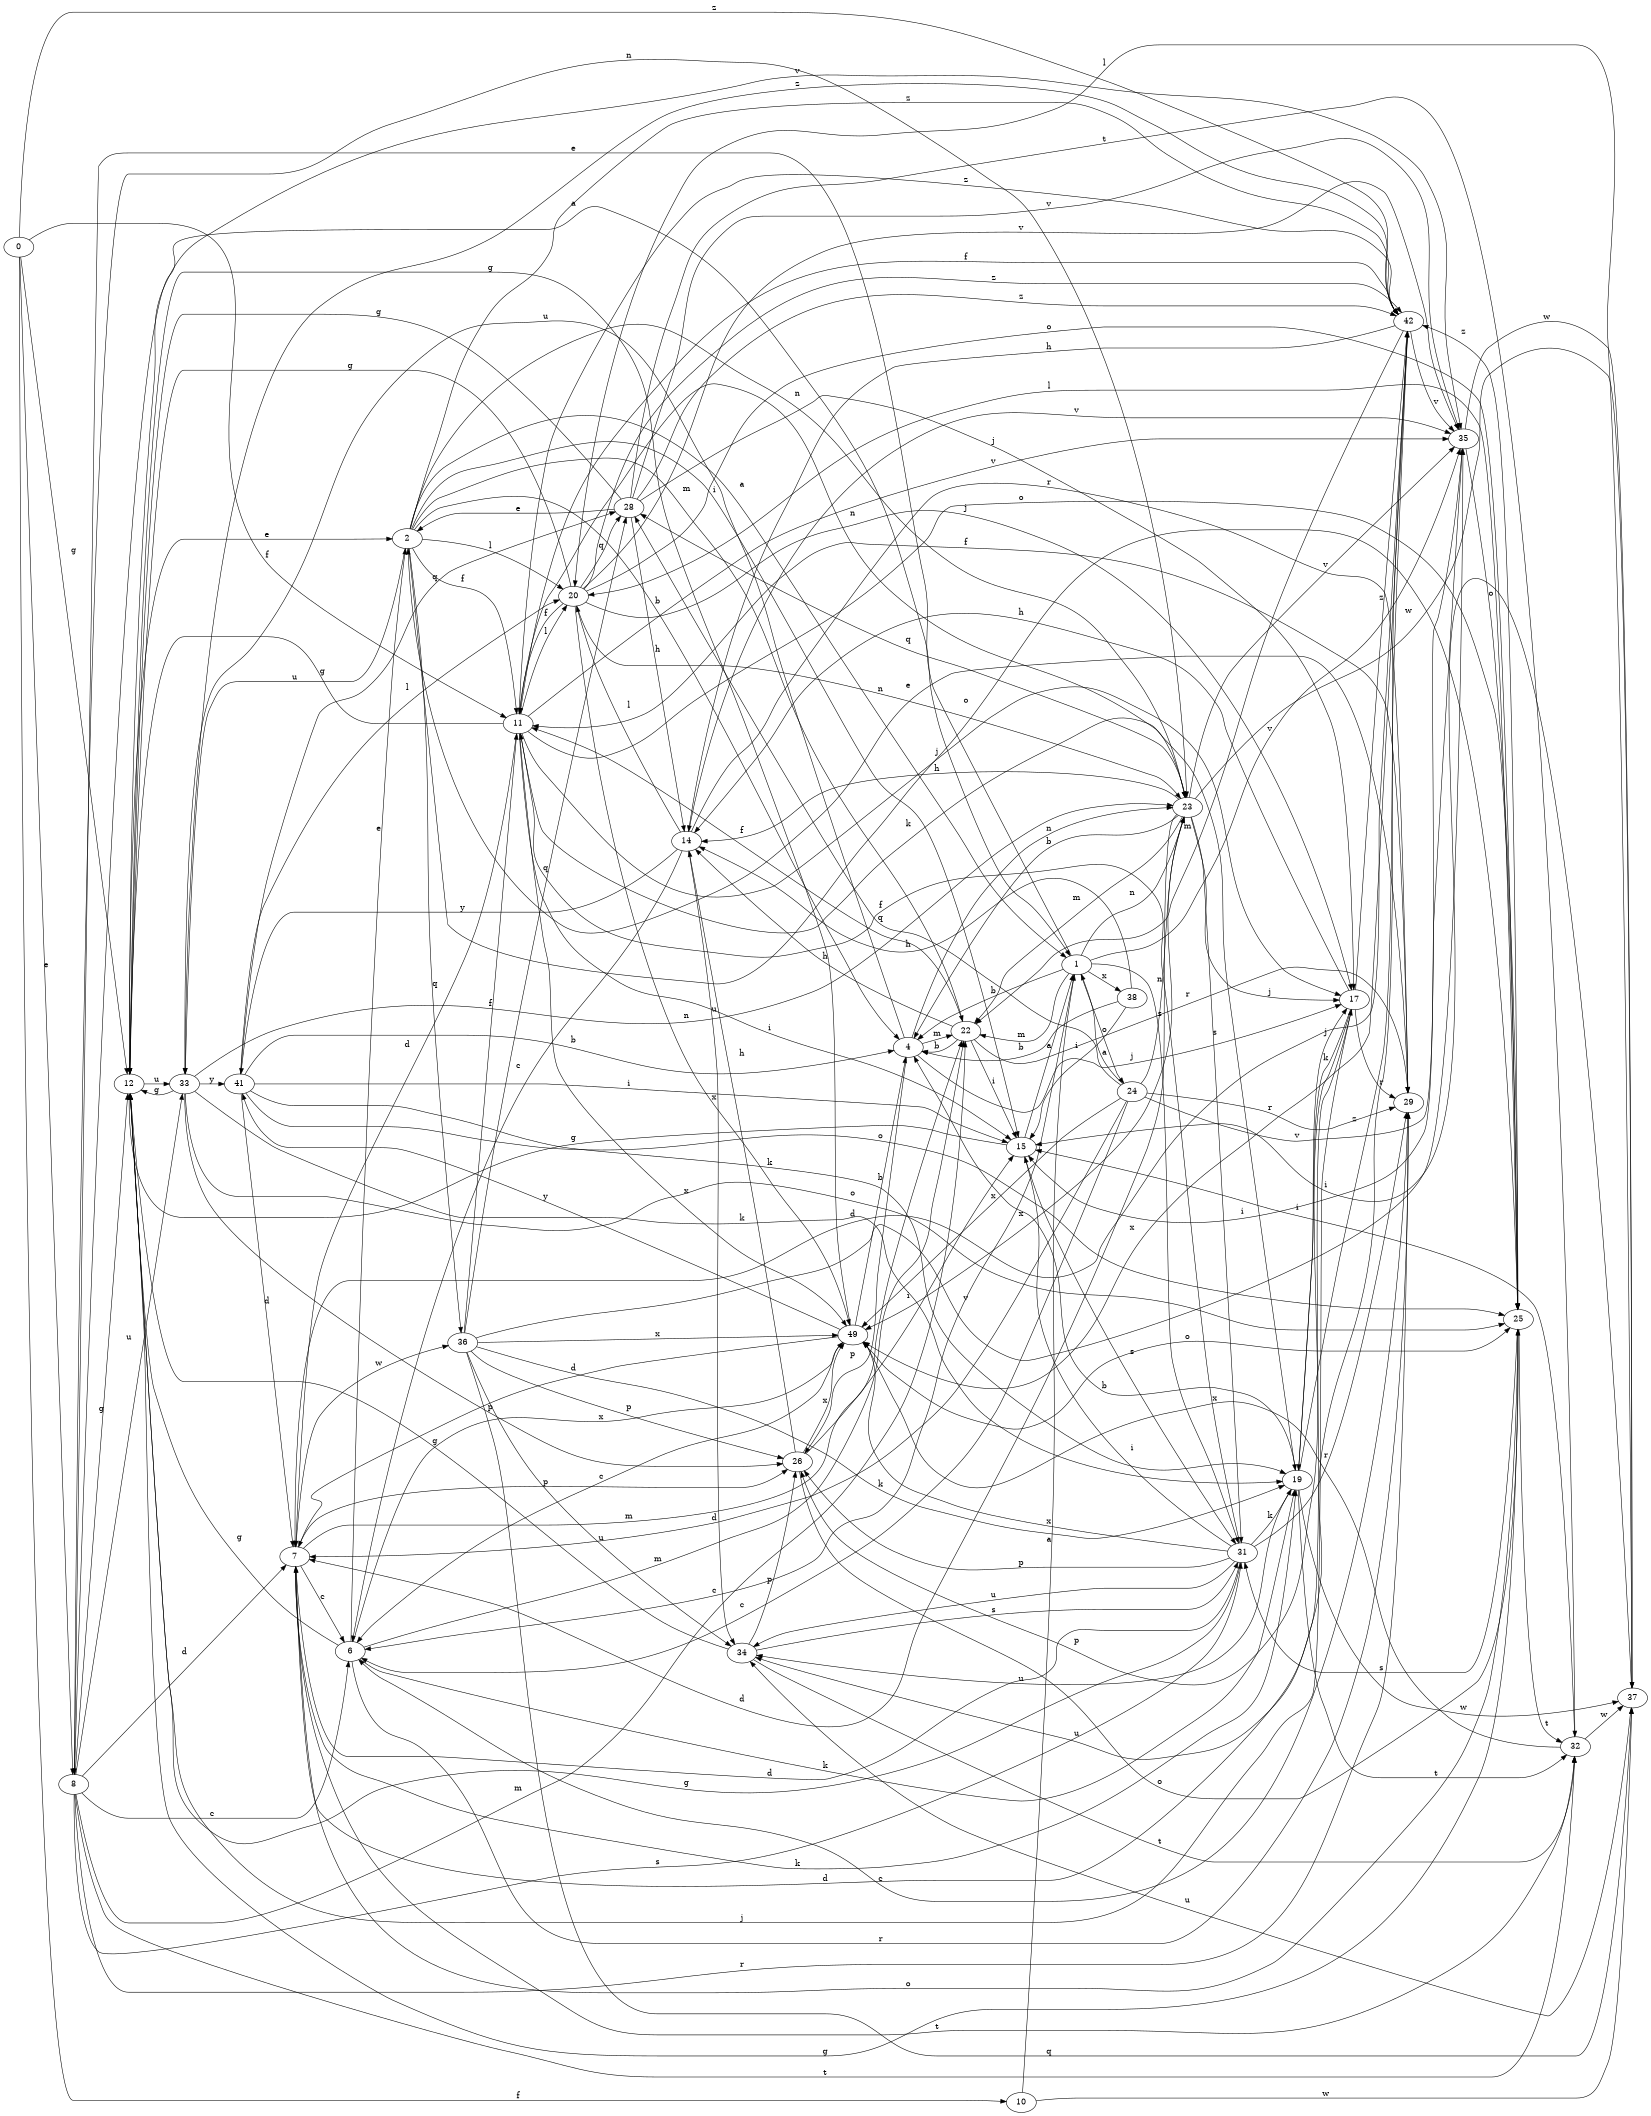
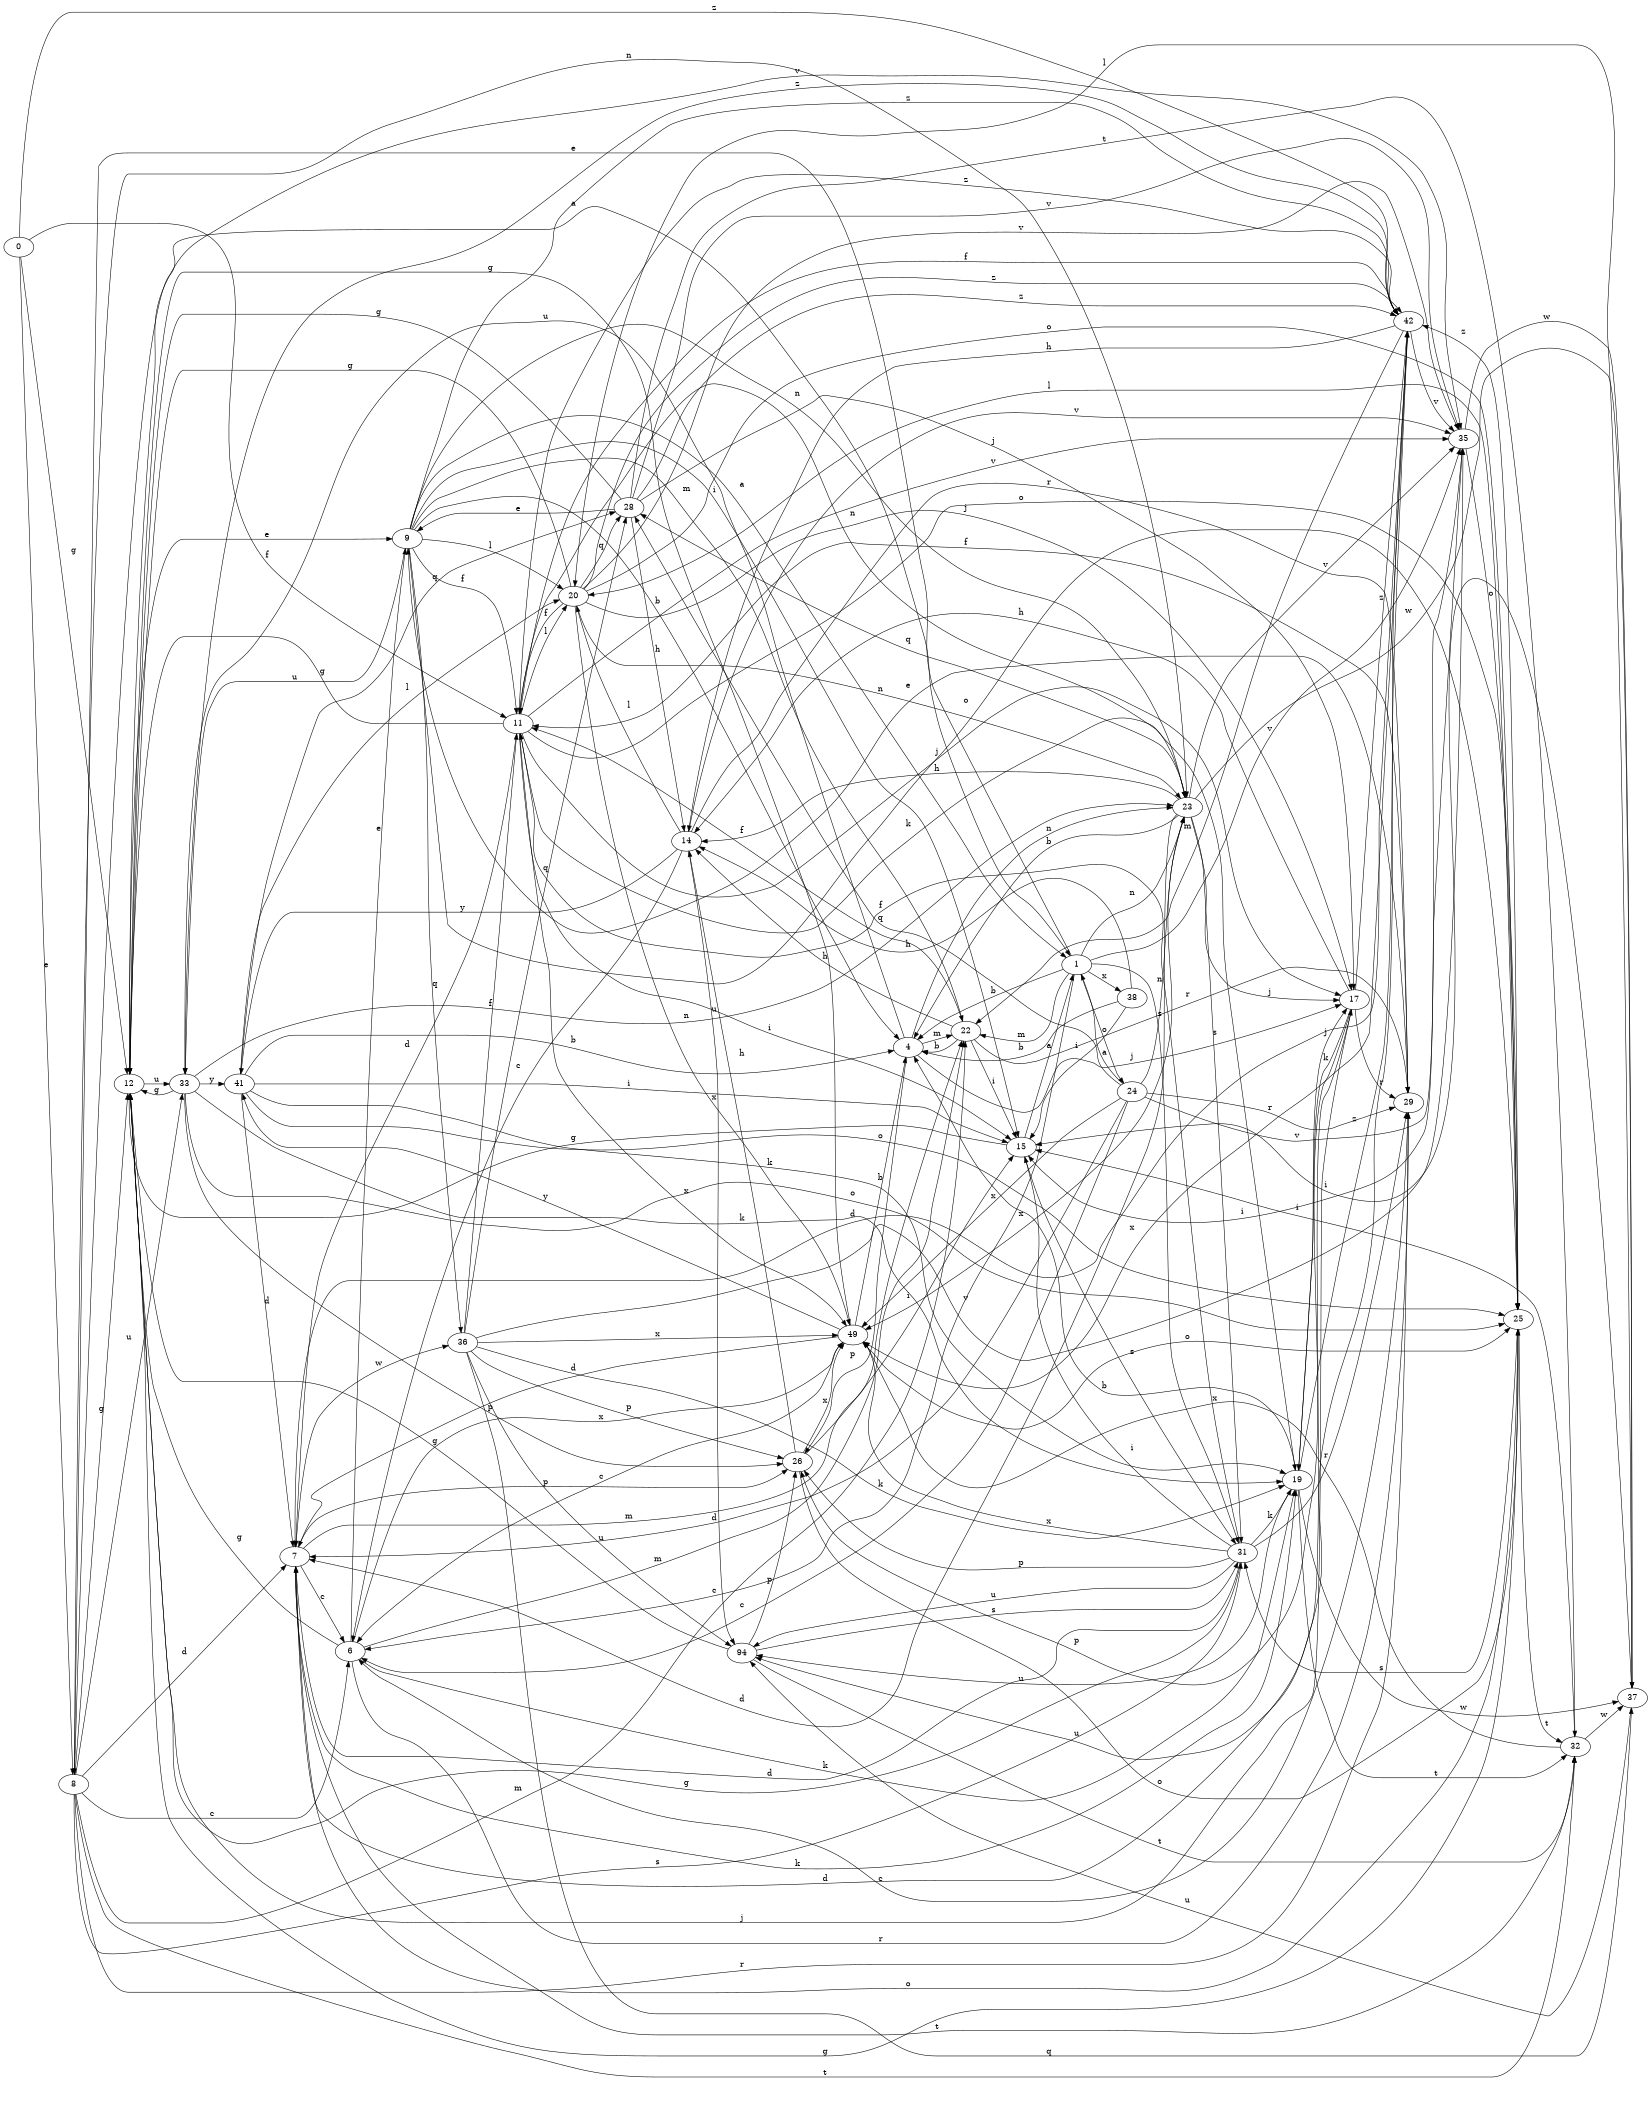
node "2": label "2" -> "9"
edge "23" -> "22": removed, label "m"
node "34": label "34" -> "94"
node "10": removed
